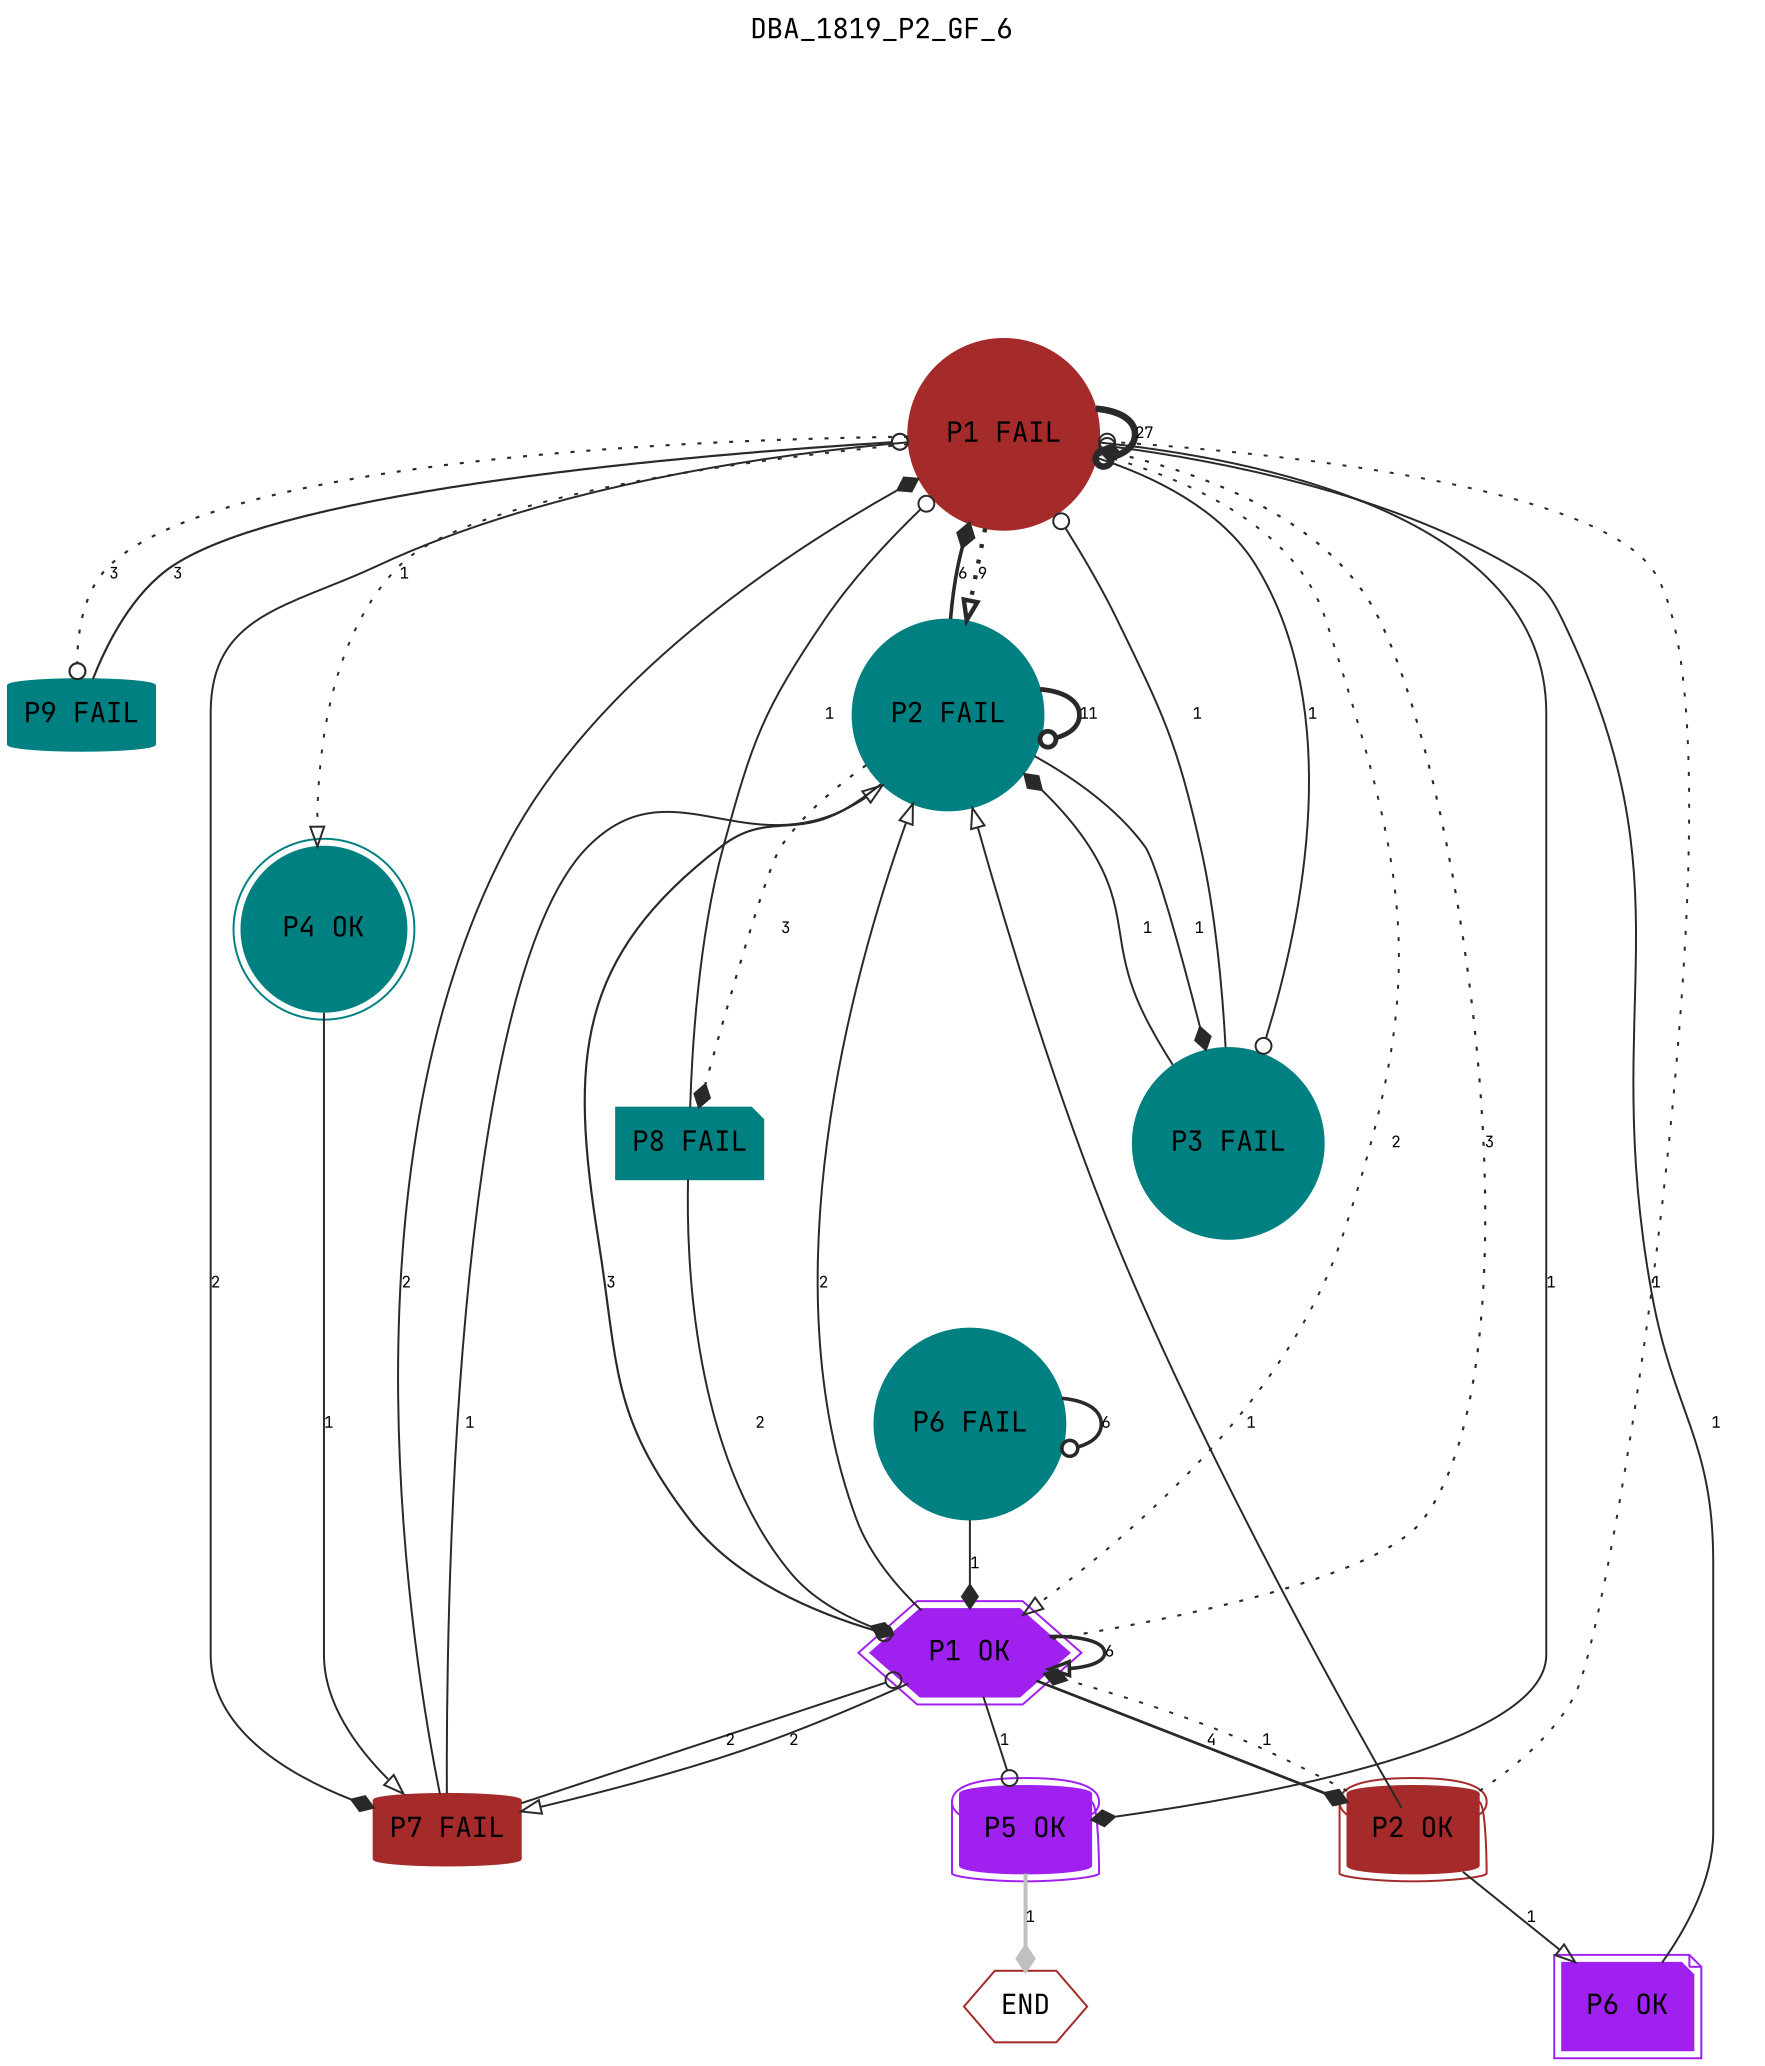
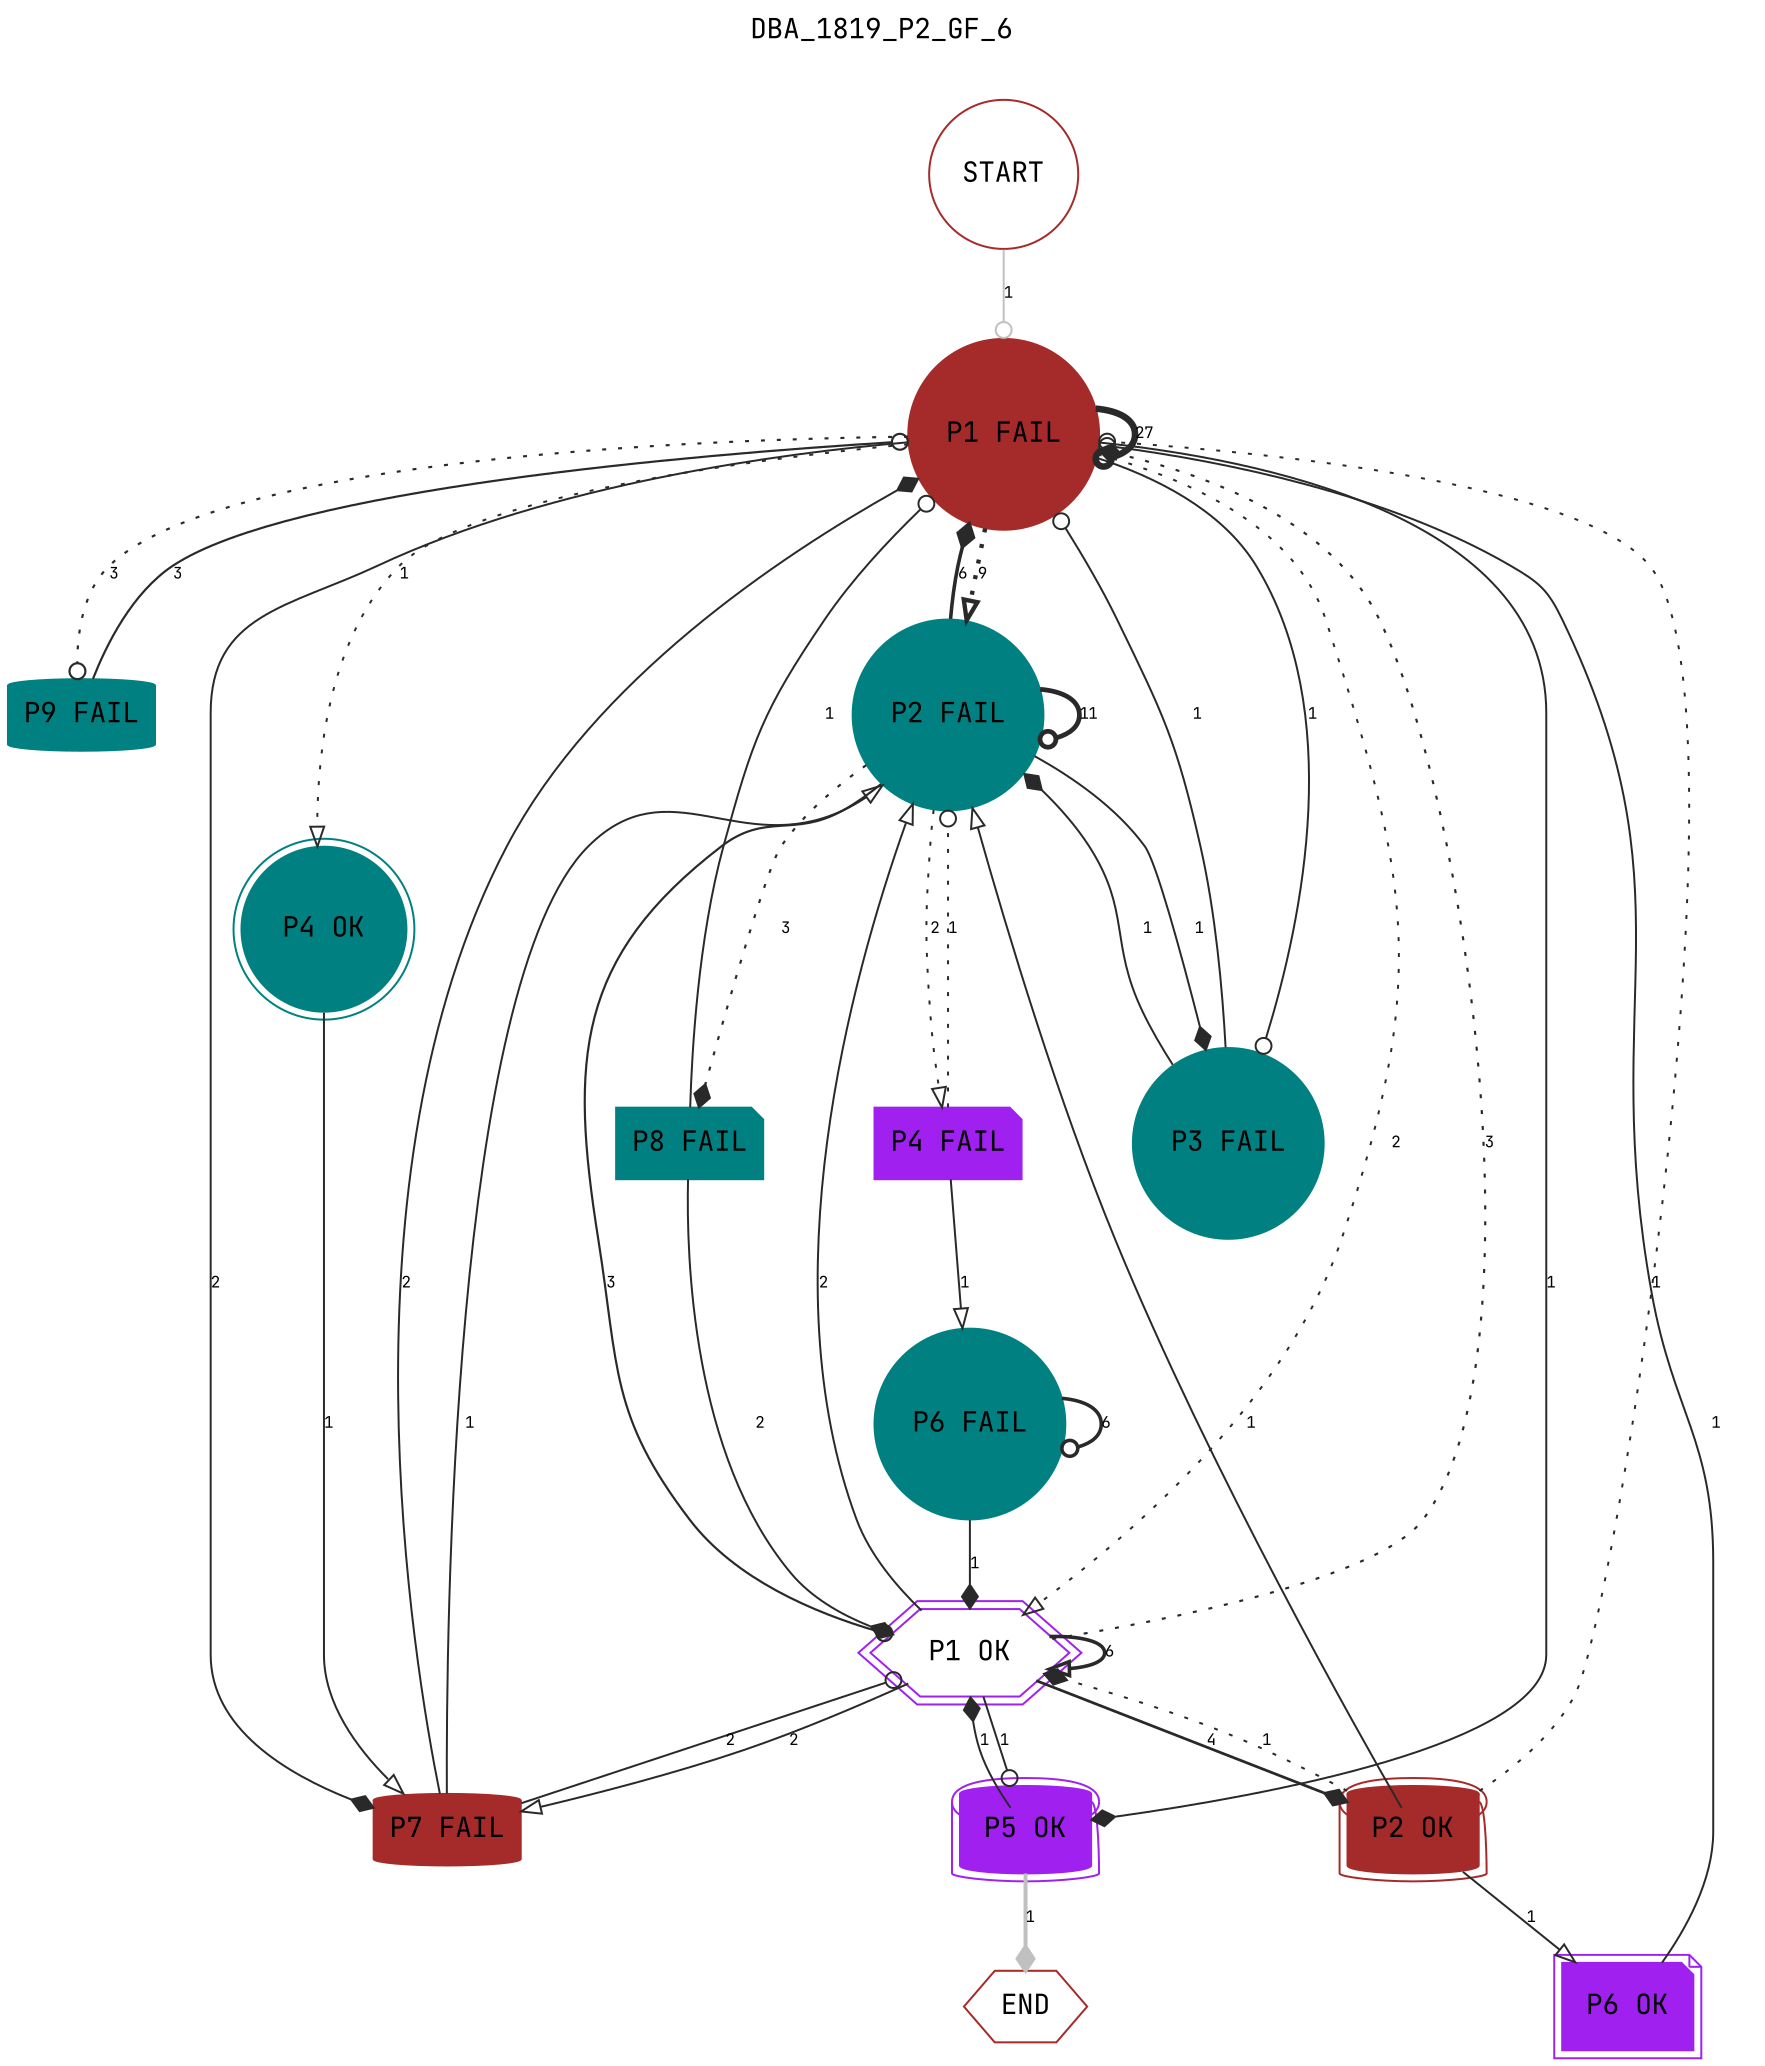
node "START": added
node "P4 FAIL": added
node "P1 OK": fillcolor purple -> white
edge "P5 OK" -> "P1 OK": added, label "1"
